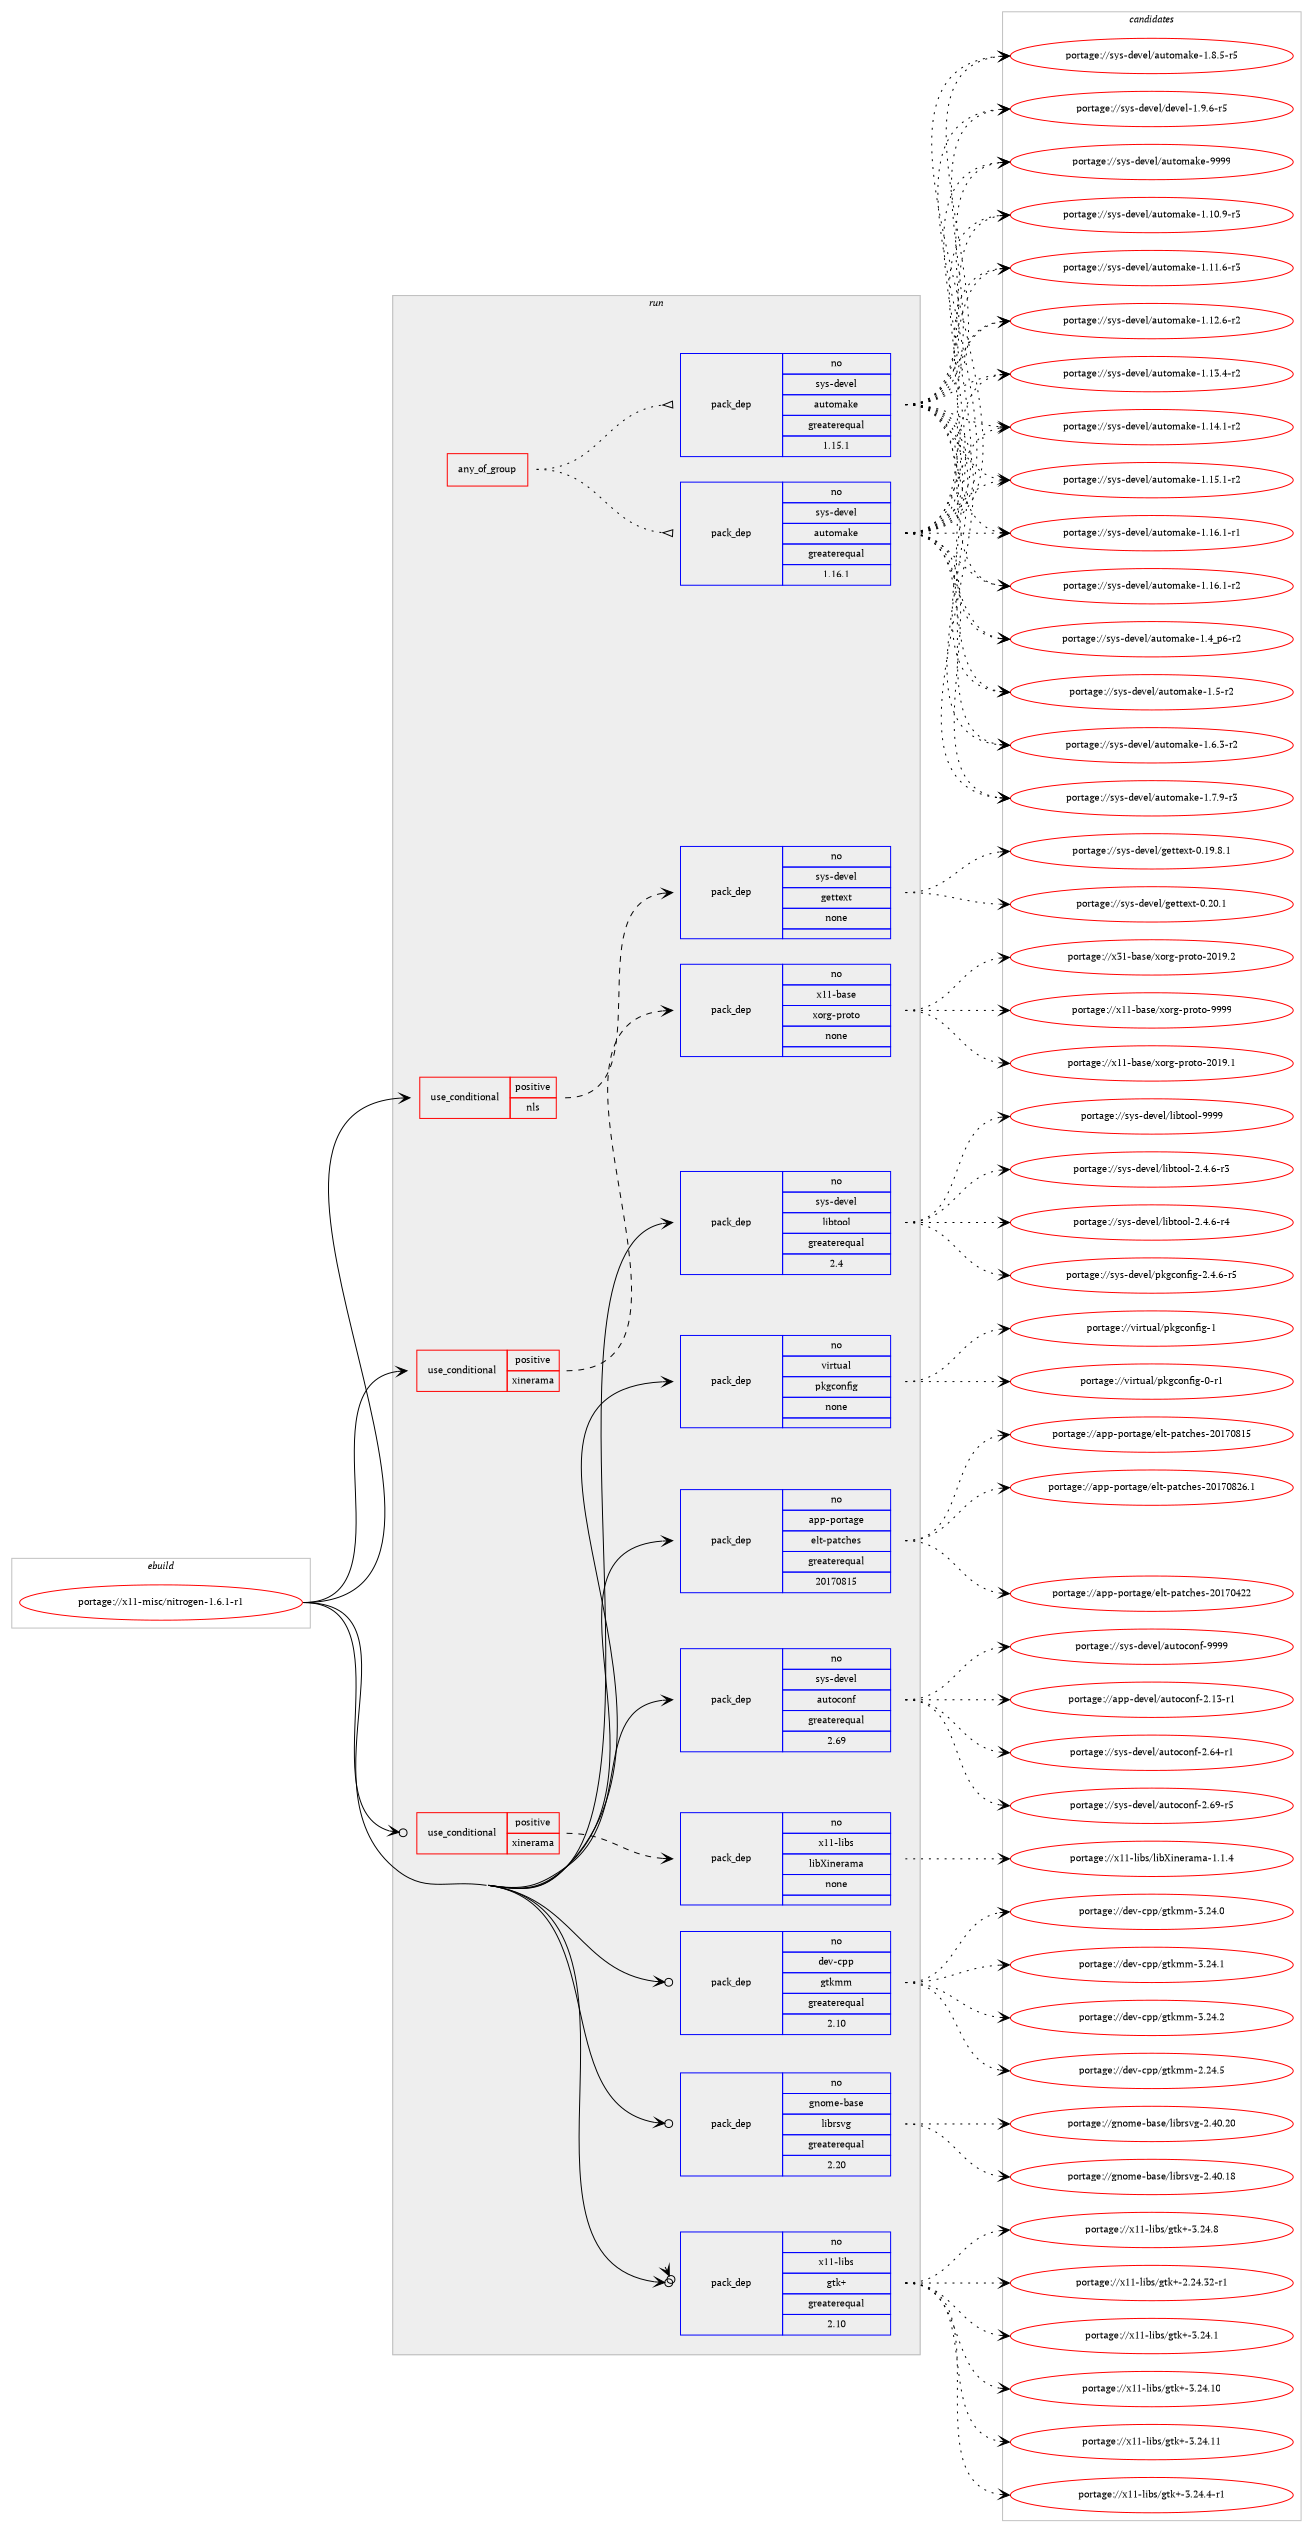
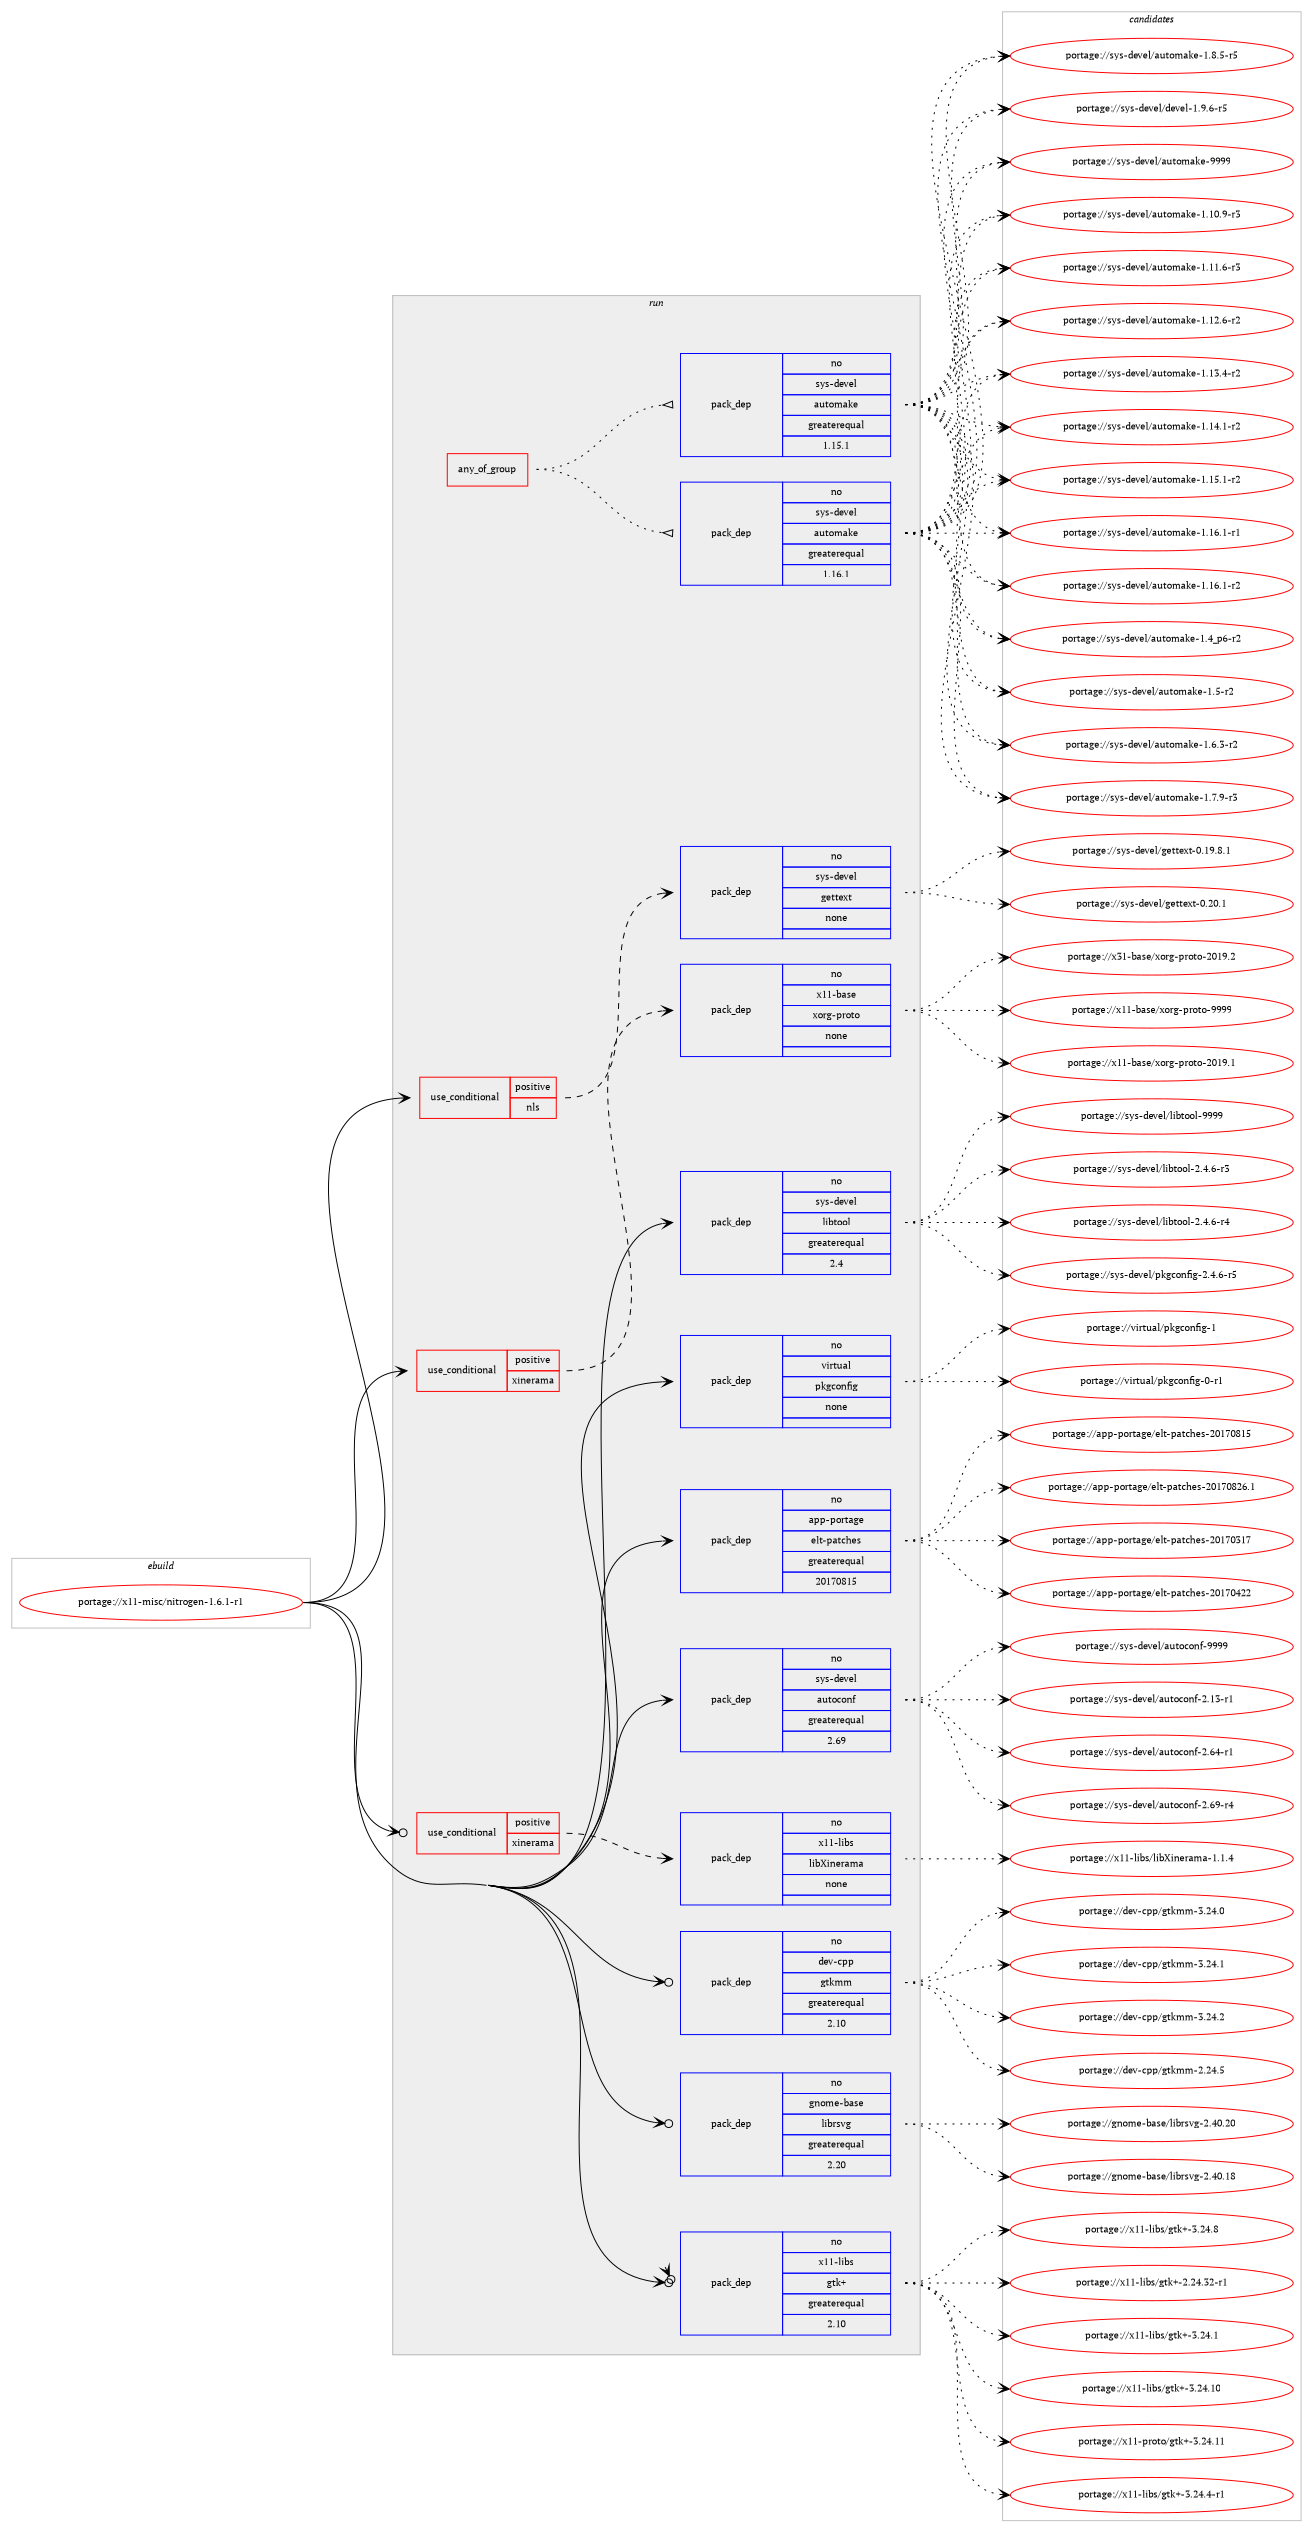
node "portage://app-portage/elt-patches-20170317": added
node "portage://app-devel/autoconf-2.13-r1": label "portage://app-devel/autoconf-2.13-r1" -> "portage://sys-devel/autoconf-2.13-r1"
node "portage://sys-devel/autoconf-2.69-r5": label "portage://sys-devel/autoconf-2.69-r5" -> "portage://sys-devel/autoconf-2.69-r4"
node "portage://x11-libs/gtk+-3.24.11": label "portage://x11-libs/gtk+-3.24.11" -> "portage://x11-proto/gtk+-3.24.11"
